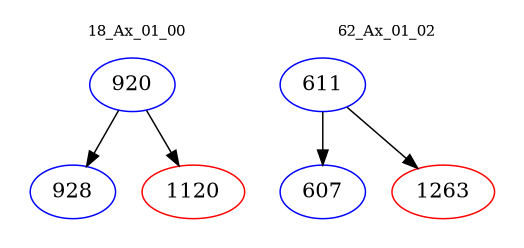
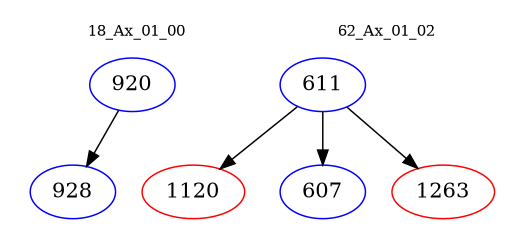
edge "920" -> "1120": now "611" -> "1120"
